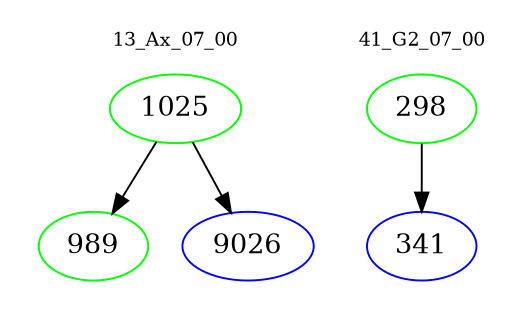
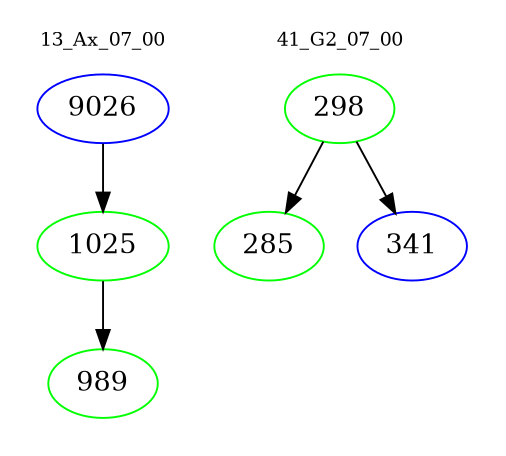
edge "1025" -> "9026": reversed
node "285": added
